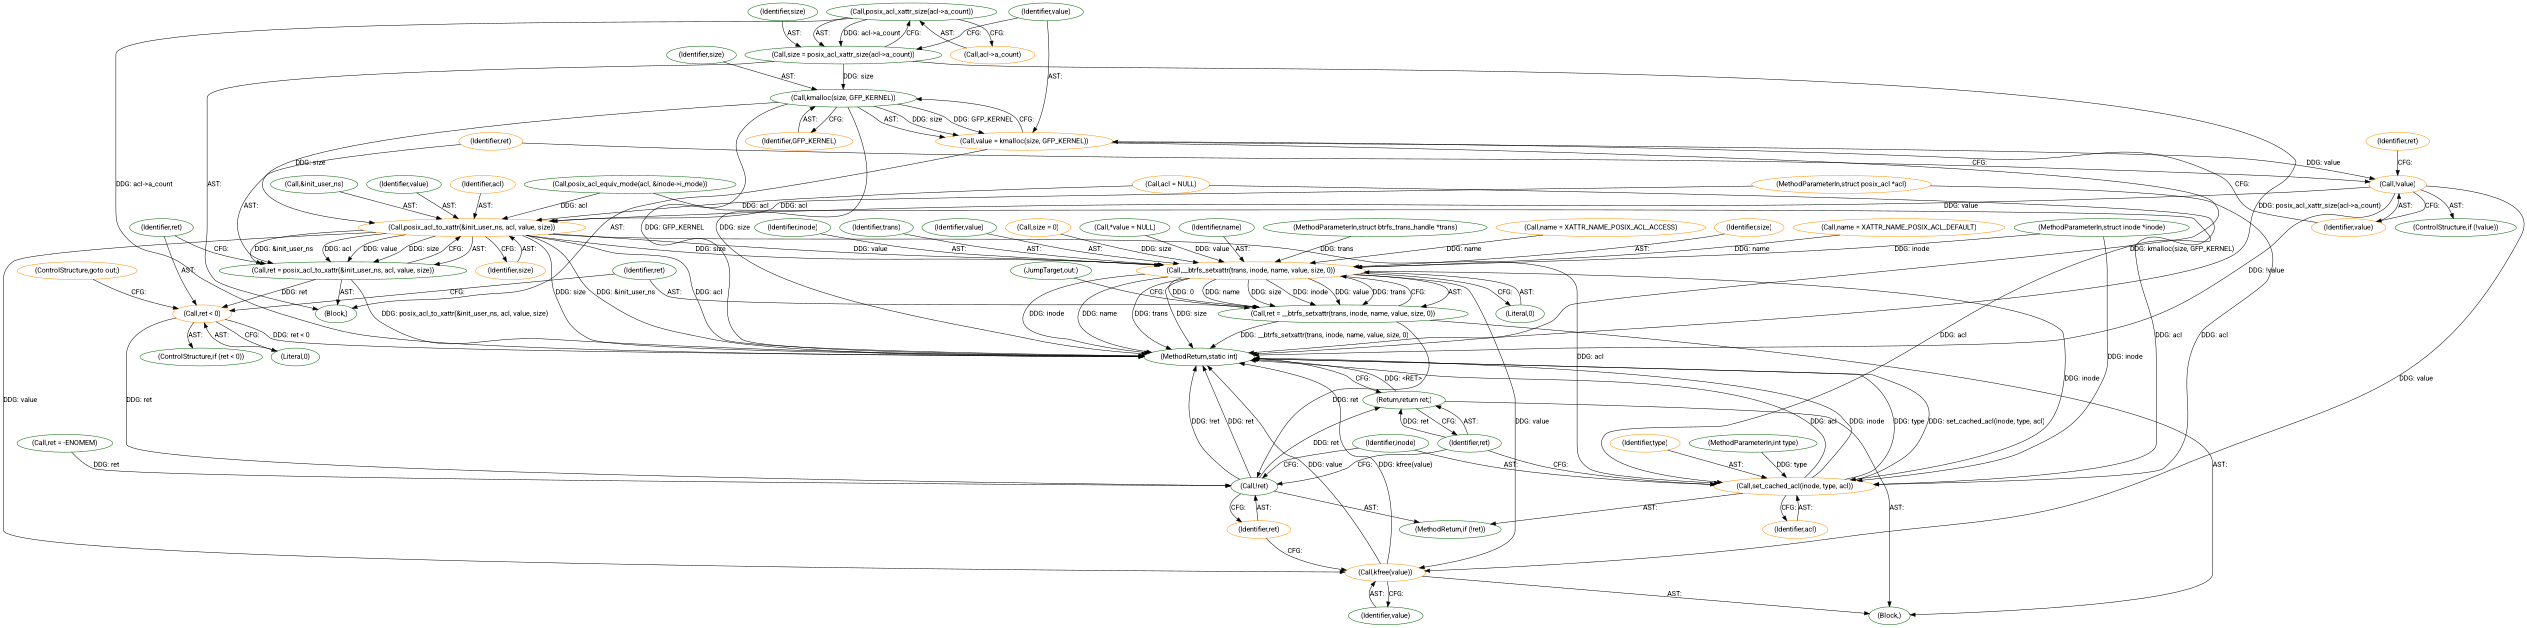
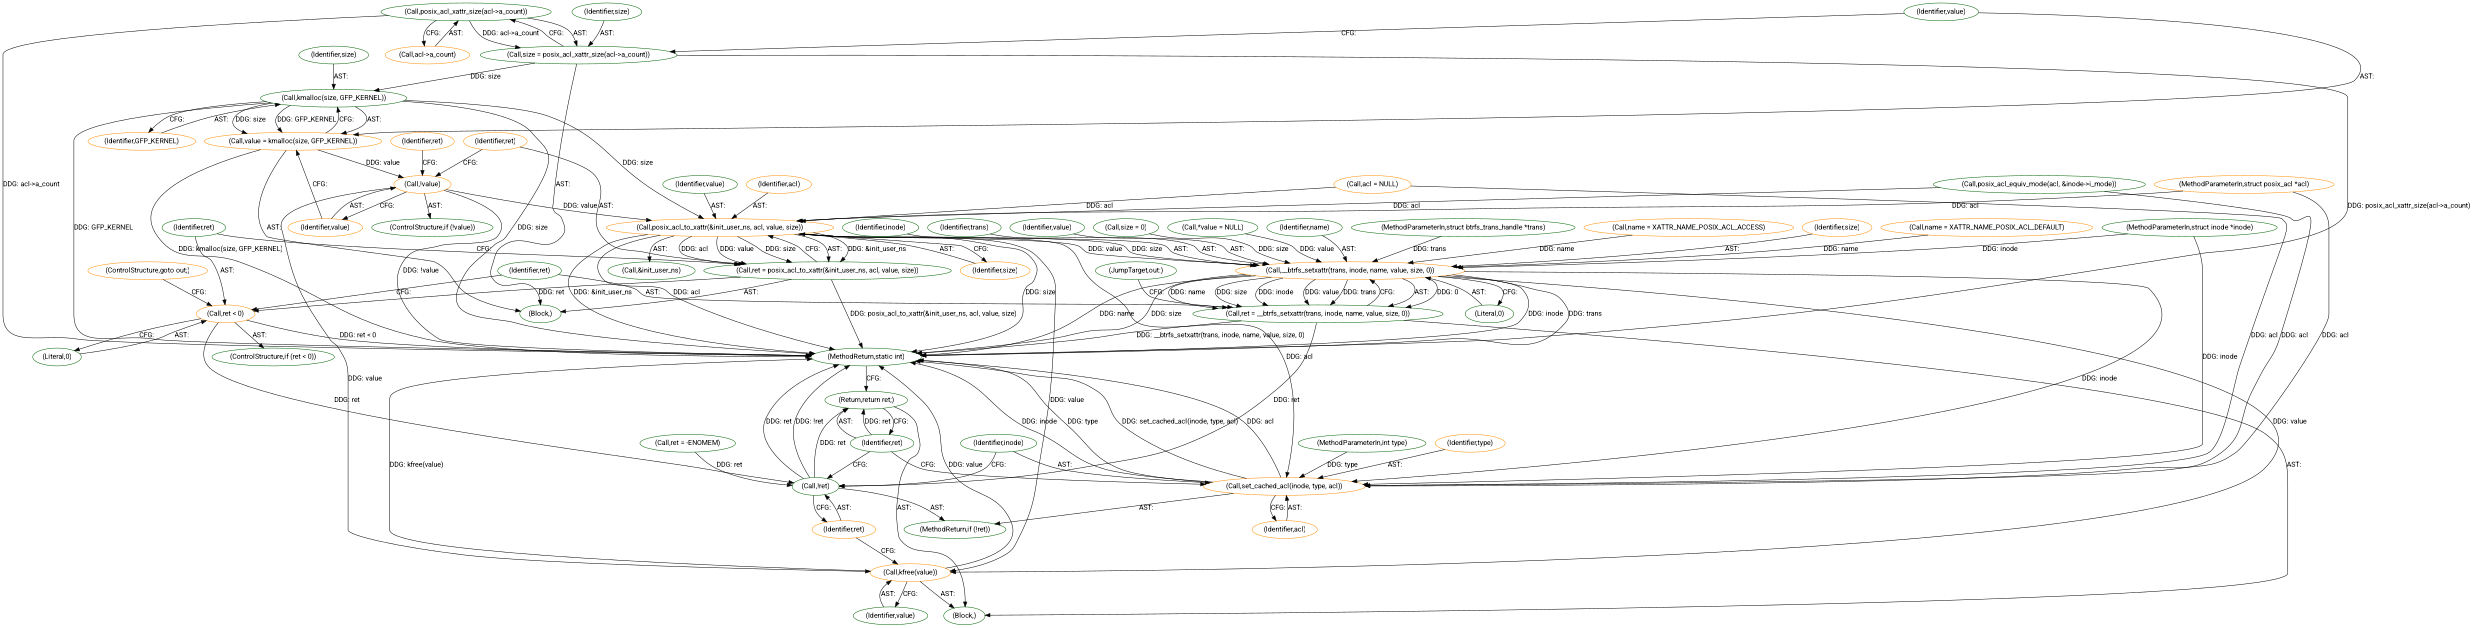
edge "(Call,&init_user_ns)" -> "(Call,posix_acl_to_xattr(&init_user_ns, acl, value, size))": reversed
node "(Call,size = 0)": color darkorange -> darkgreen
edge "(Return,return ret;)" -> "(MethodReturn,static int)": removed, label "DDG: <RET>"
